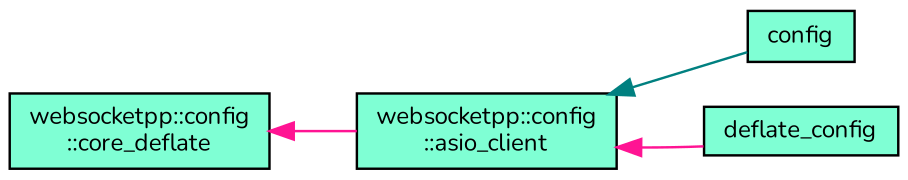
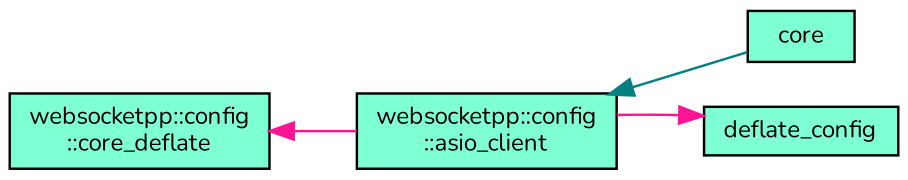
node "config": label "config" -> "core"
edge "deflate_config" -> "websocketpp::config ::asio_client": reversed
